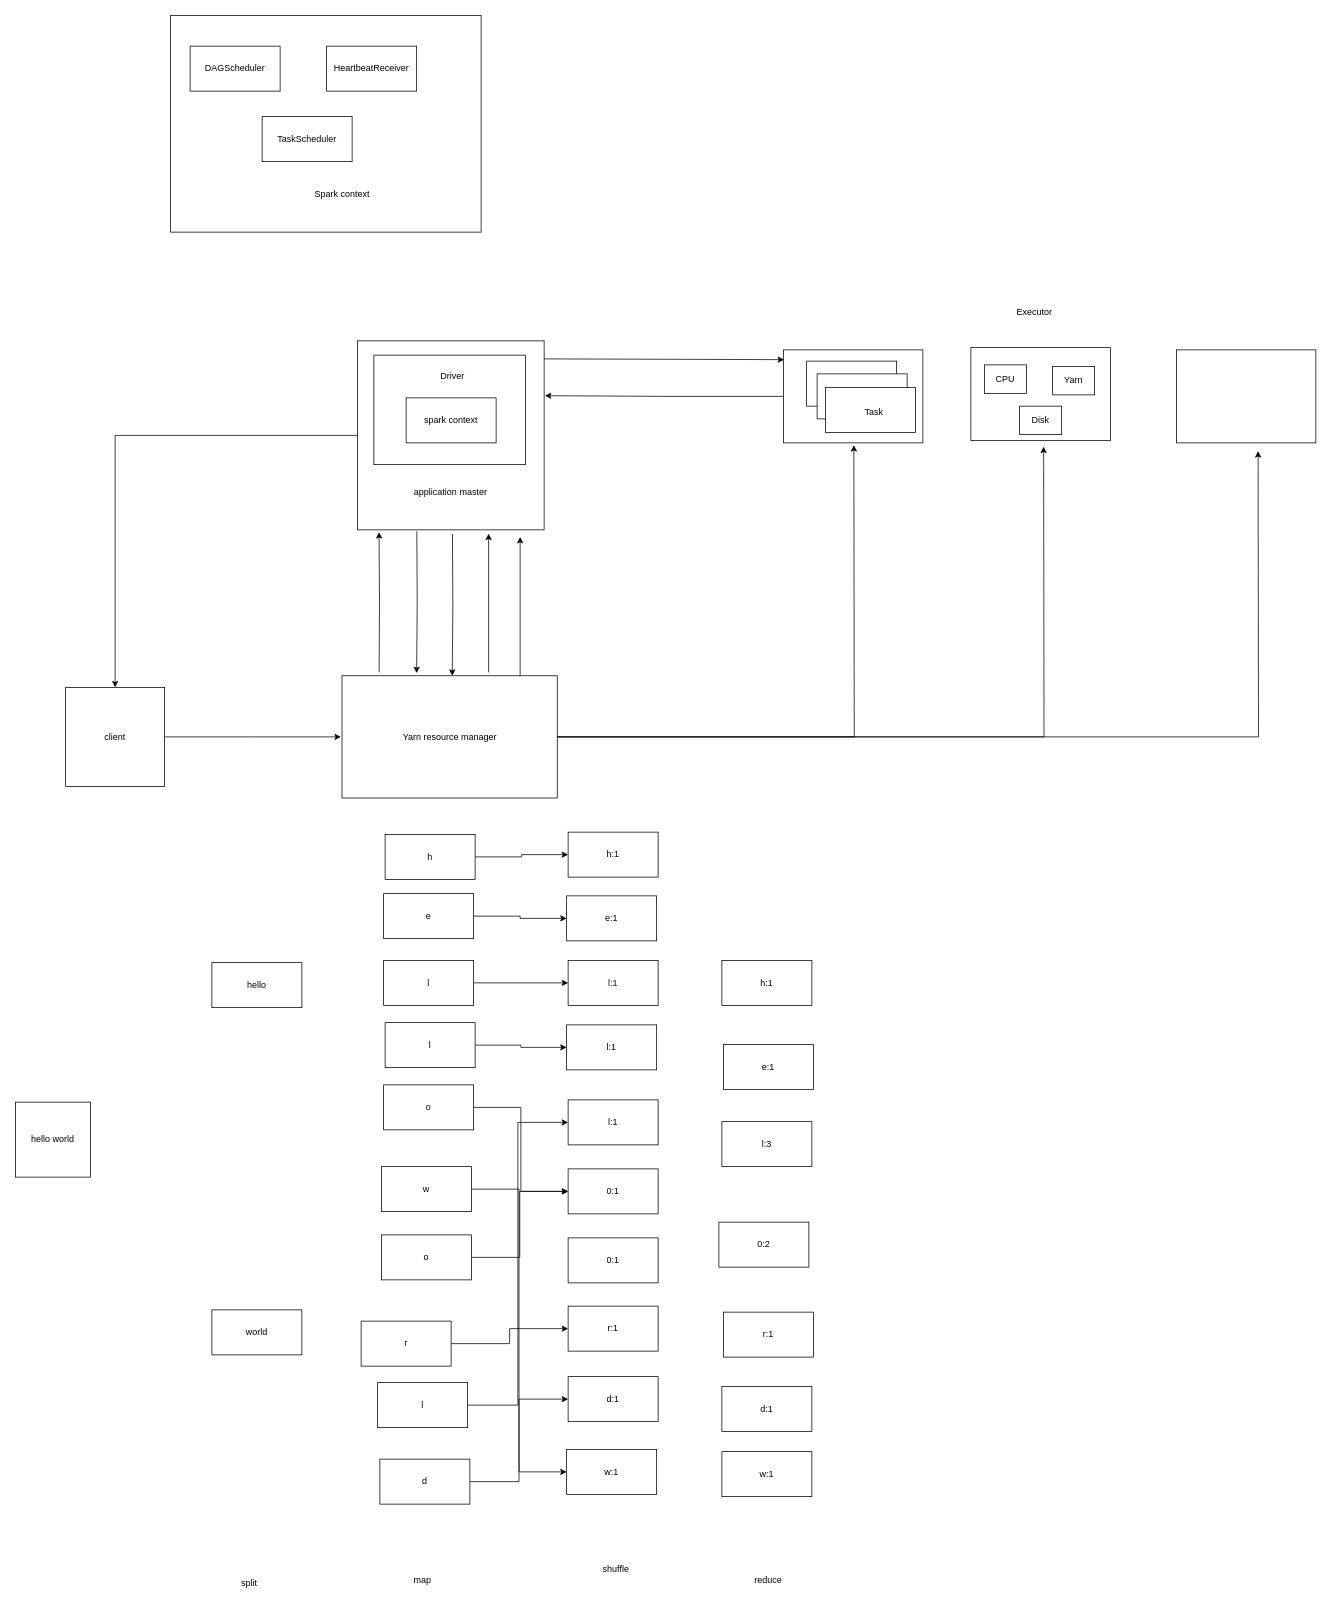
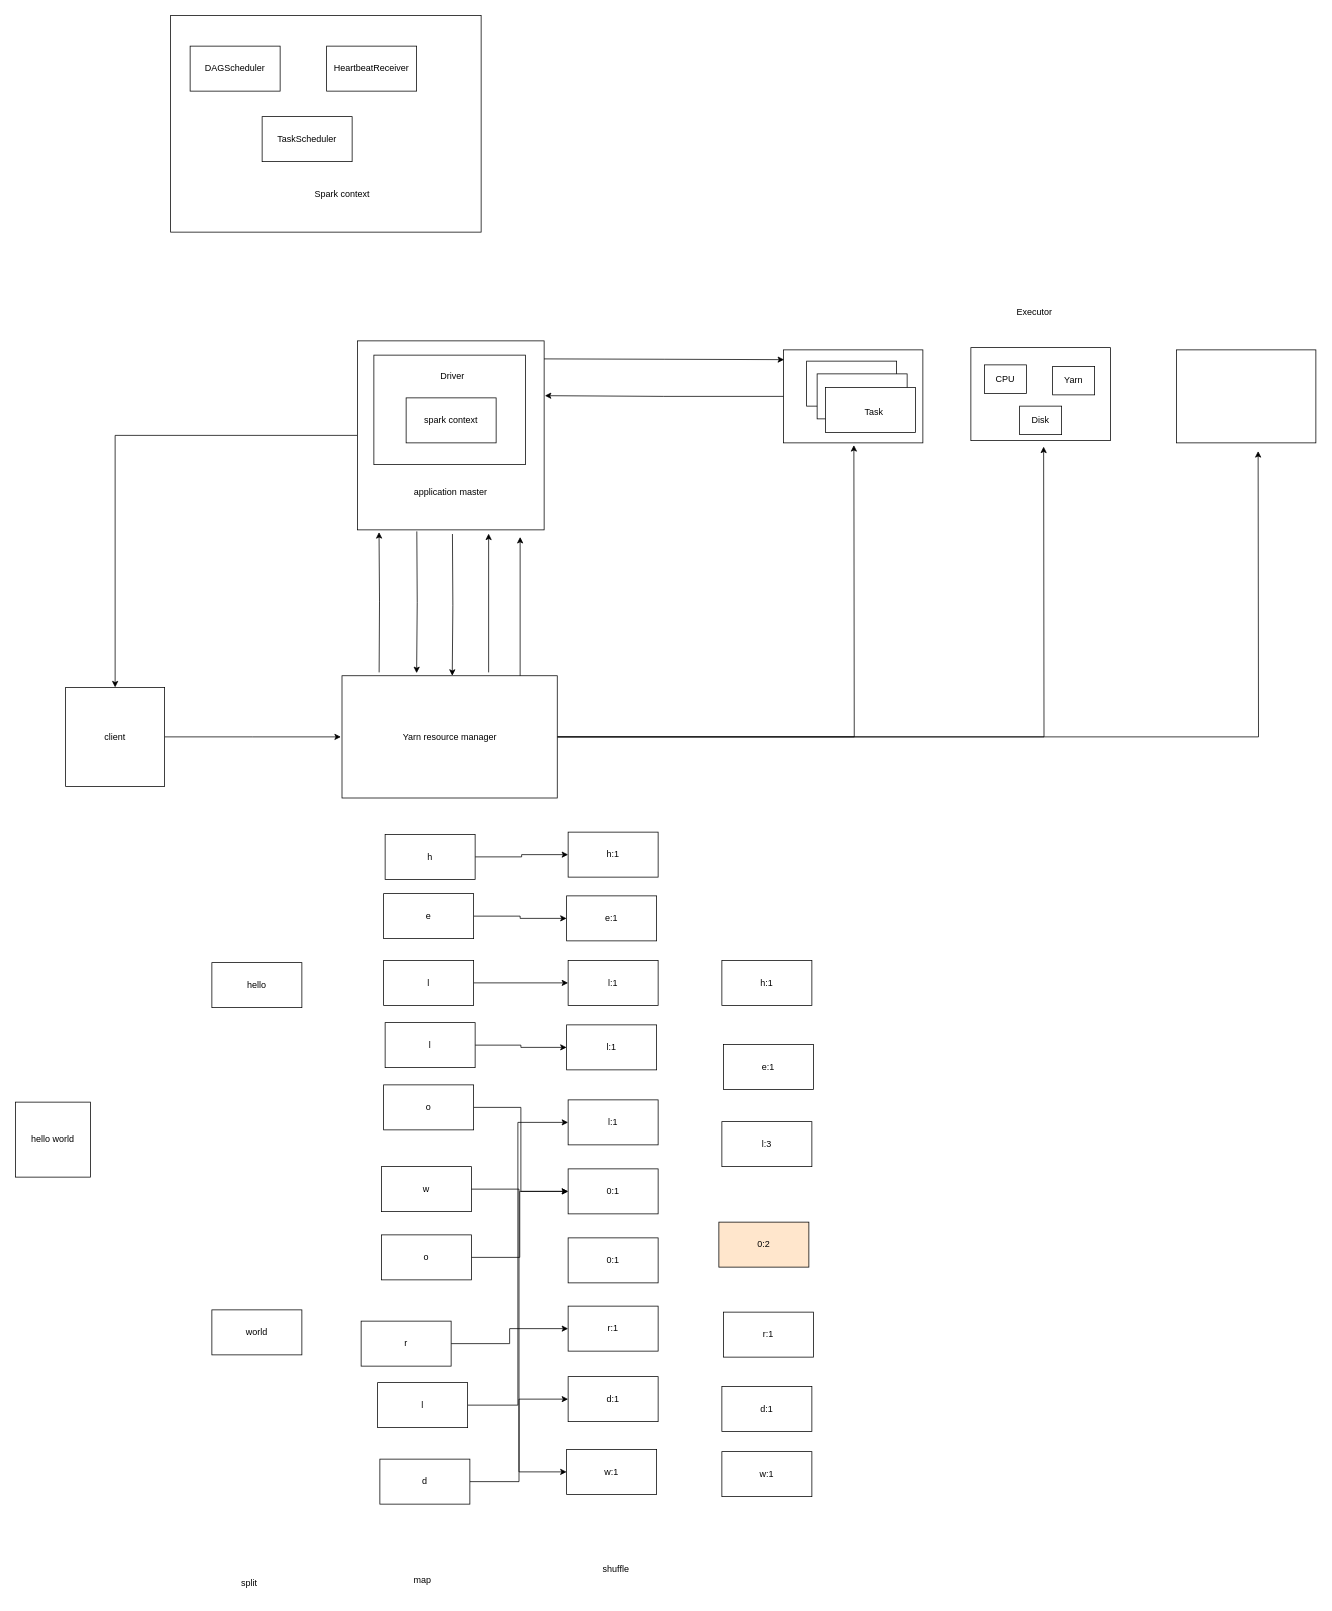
node "0:2": fillcolor #ffffff -> #ffe6cc
node "reduce": removed
